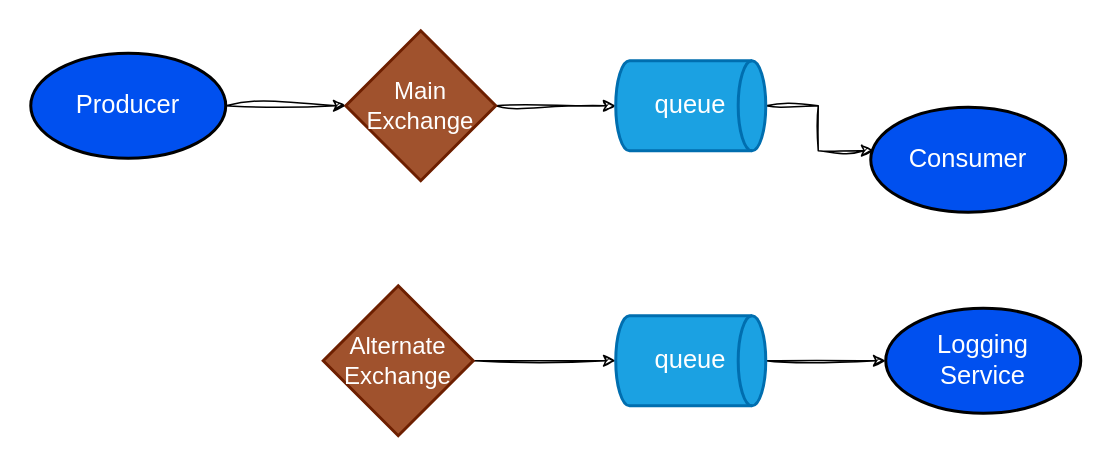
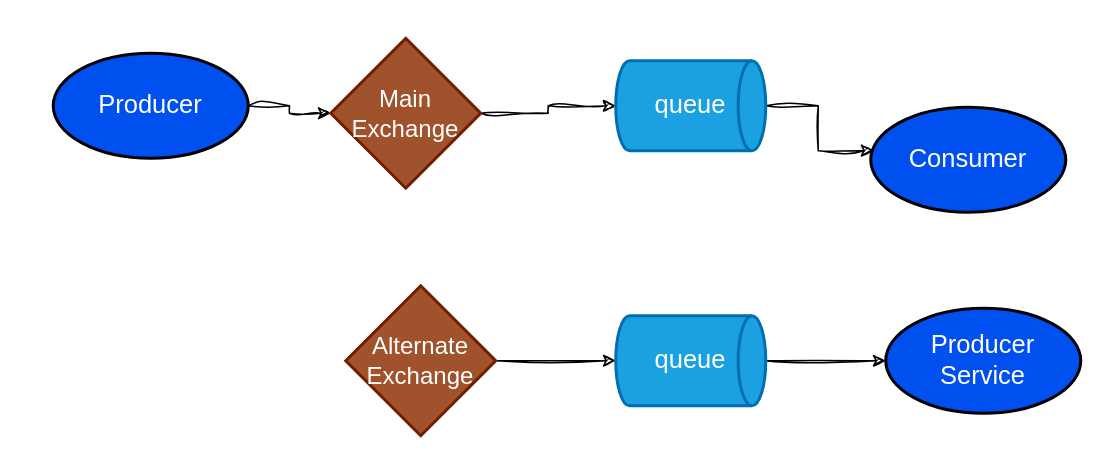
node "Producer": moved (128, 106) -> (151, 106)
node "Main Exchange": moved (421, 106) -> (406, 113)
node "Alternate Exchange": moved (398, 361) -> (421, 361)
node "Logging Service": label "Logging Service" -> "Producer Service"
